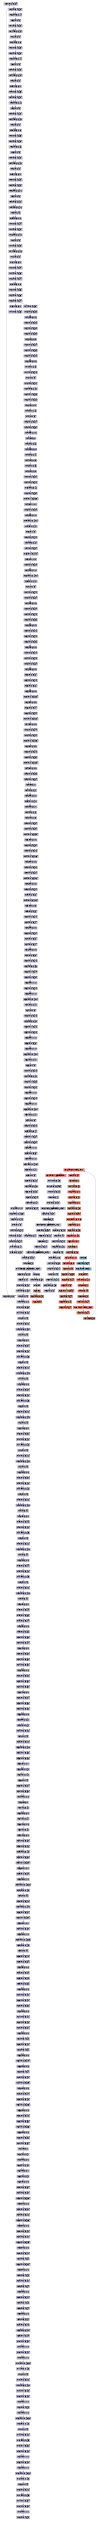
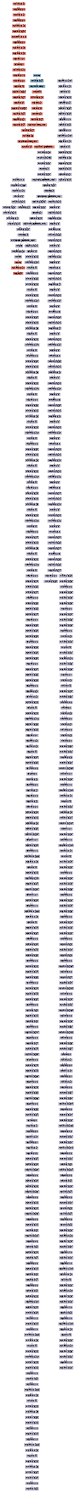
node "10388: add r2, r1, r2": removed
node "10810: movr3, r2": removed
